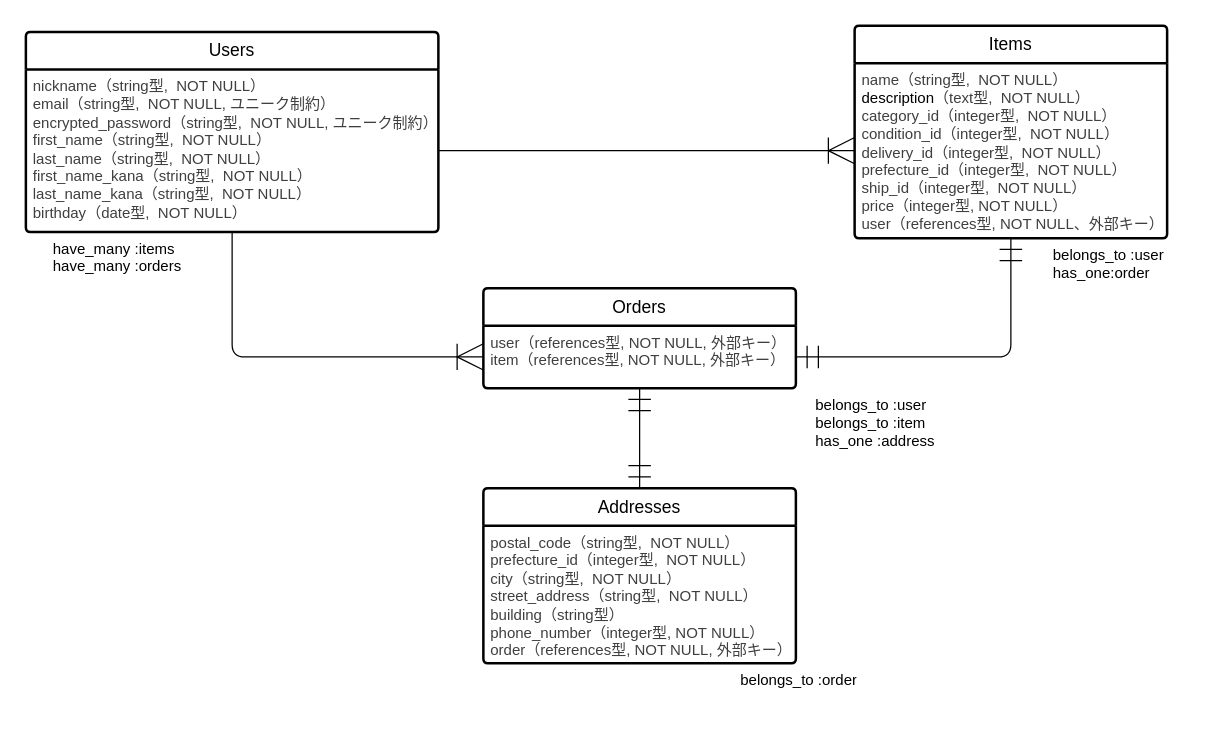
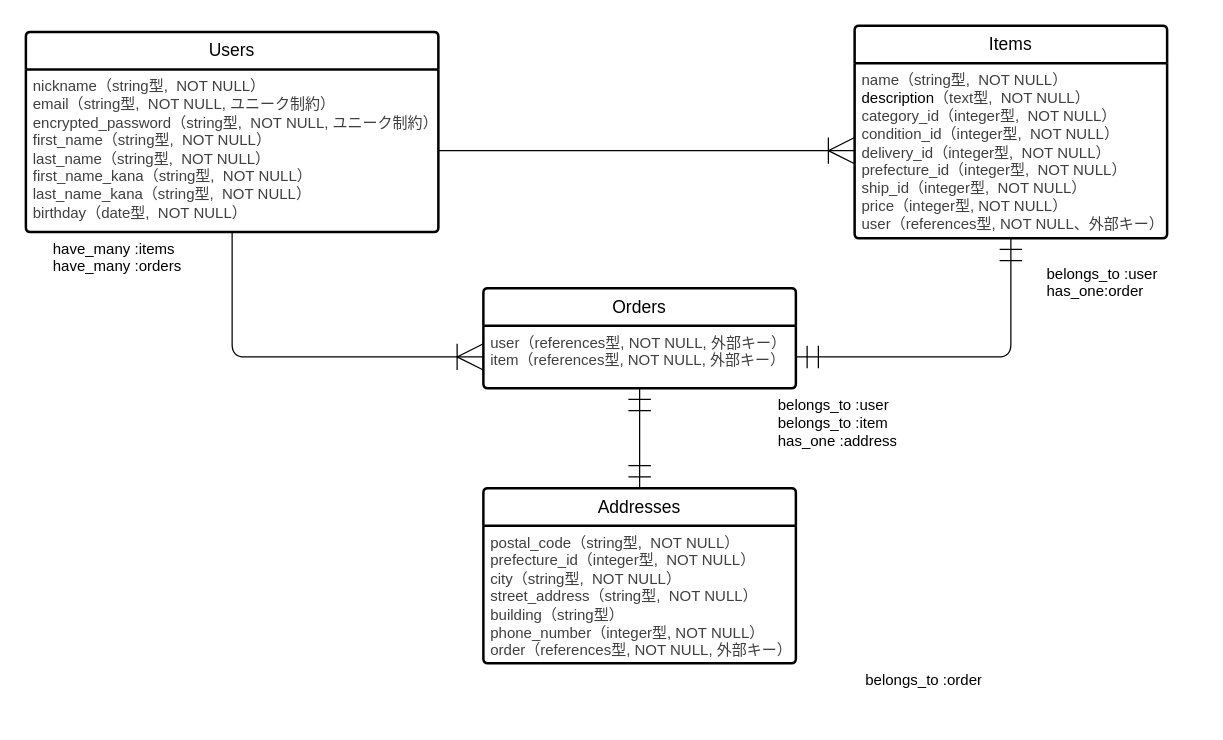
node "belongs_to :user has_one:order": moved (1121, 263) -> (1114, 282)
node "belongs_to :user belongs_to :item has_one :address": moved (883, 426) -> (846, 426)
node "belongs_to :order": moved (808, 688) -> (933, 688)
